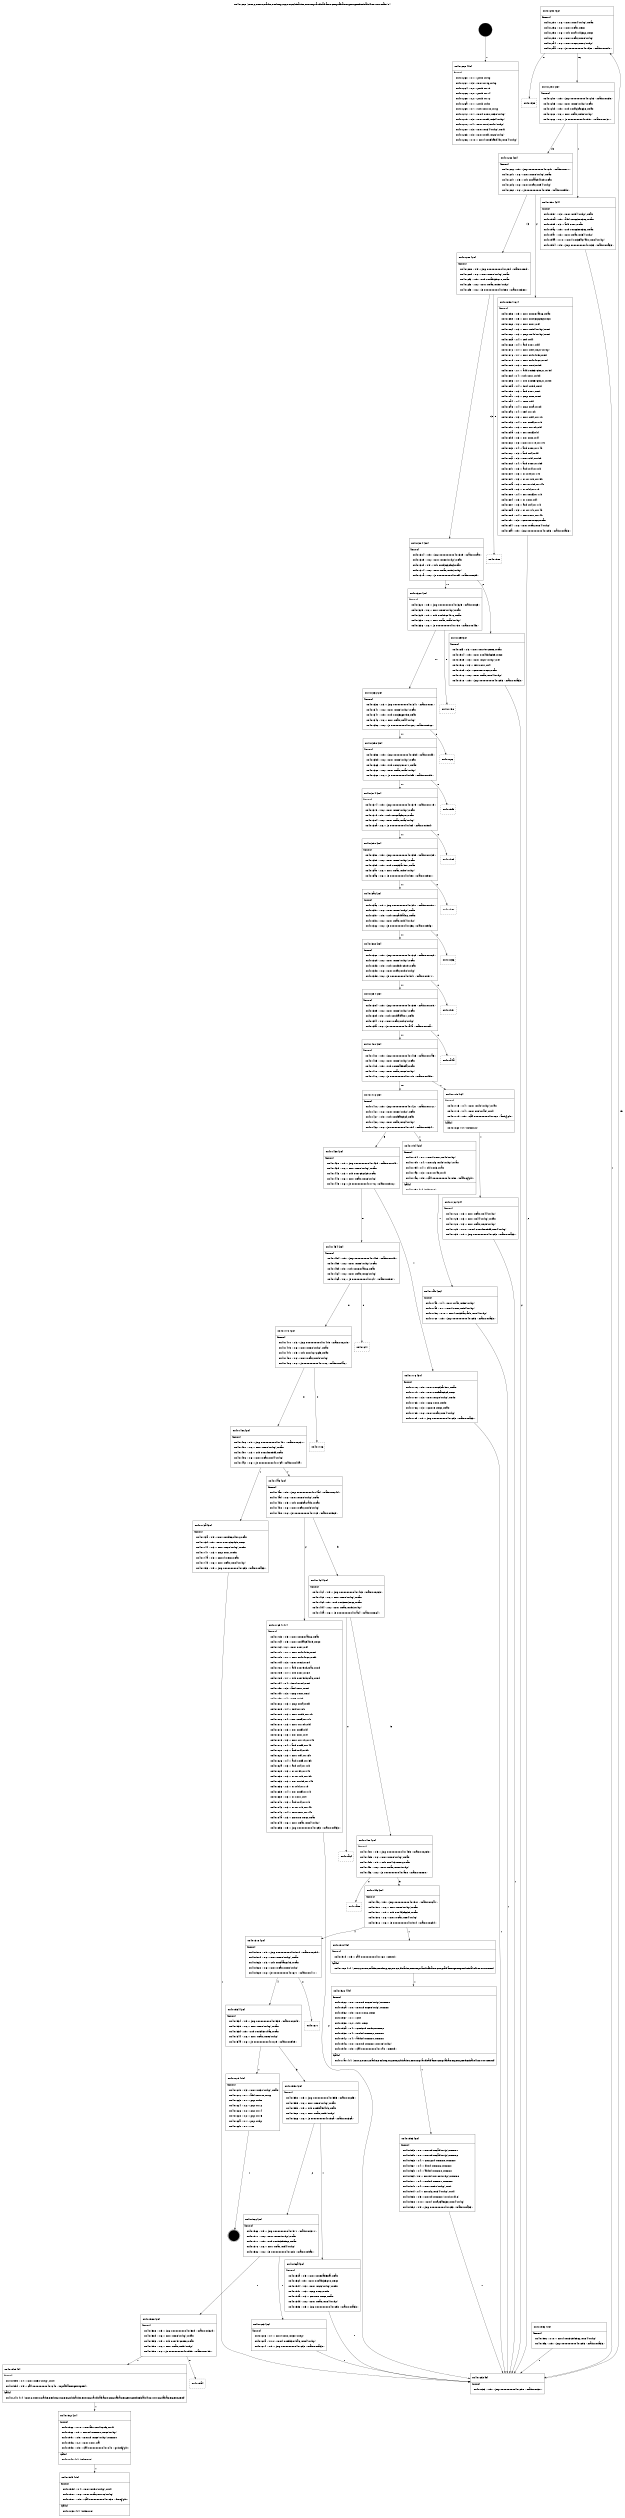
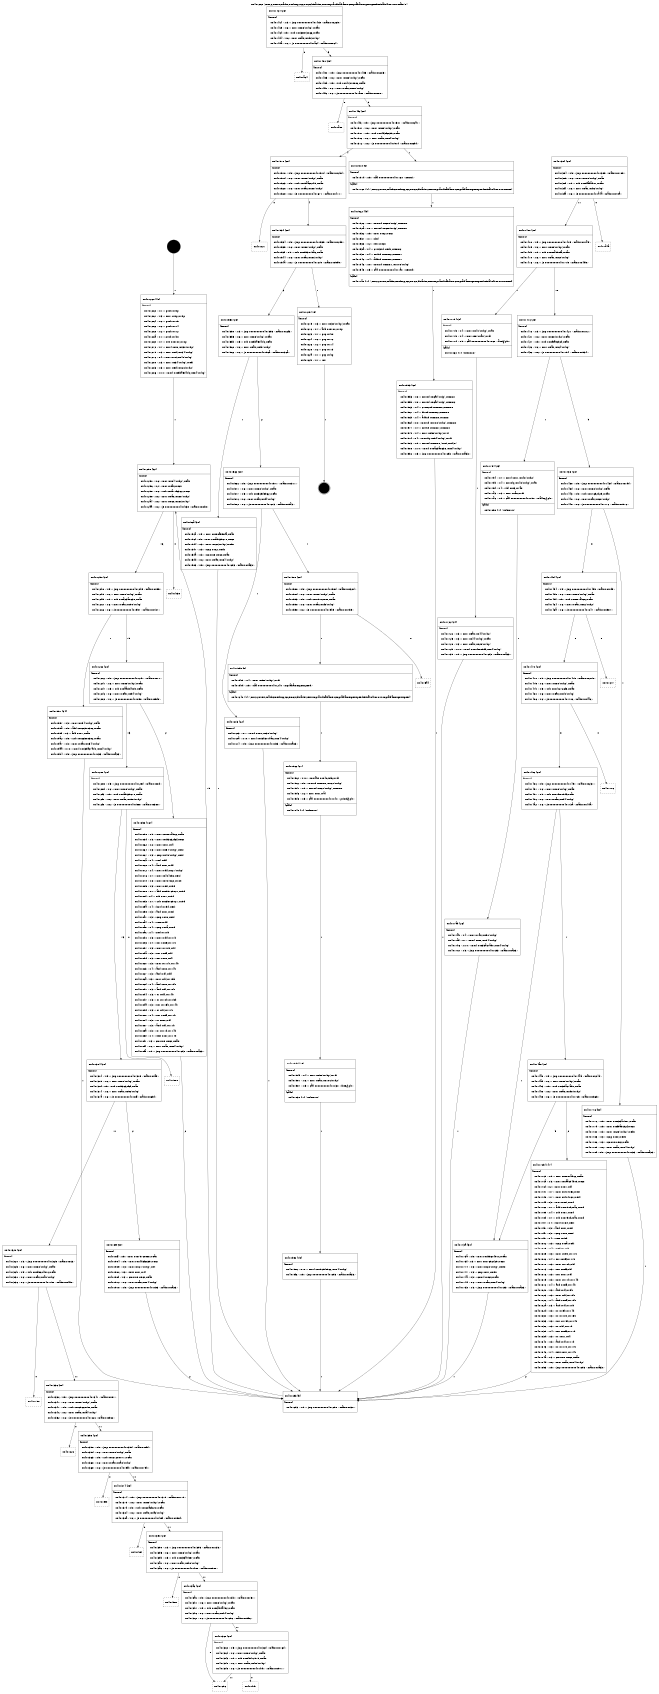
edge "0x401260 [48]" -> "0x401290 [32]": added, label "1"
edge "0x4013c8 [28]" -> "0x4013e4 [28]": now "0x4013c8 [28]" -> "0x401c56"
edge "0x4019dd [15]" -> "0x4019ec [15]": added, label "1"
edge "0x4014a8 [28]" -> "0x4014c4 [28]": now "0x4014a8 [28]" -> "0x40173a [30]"
